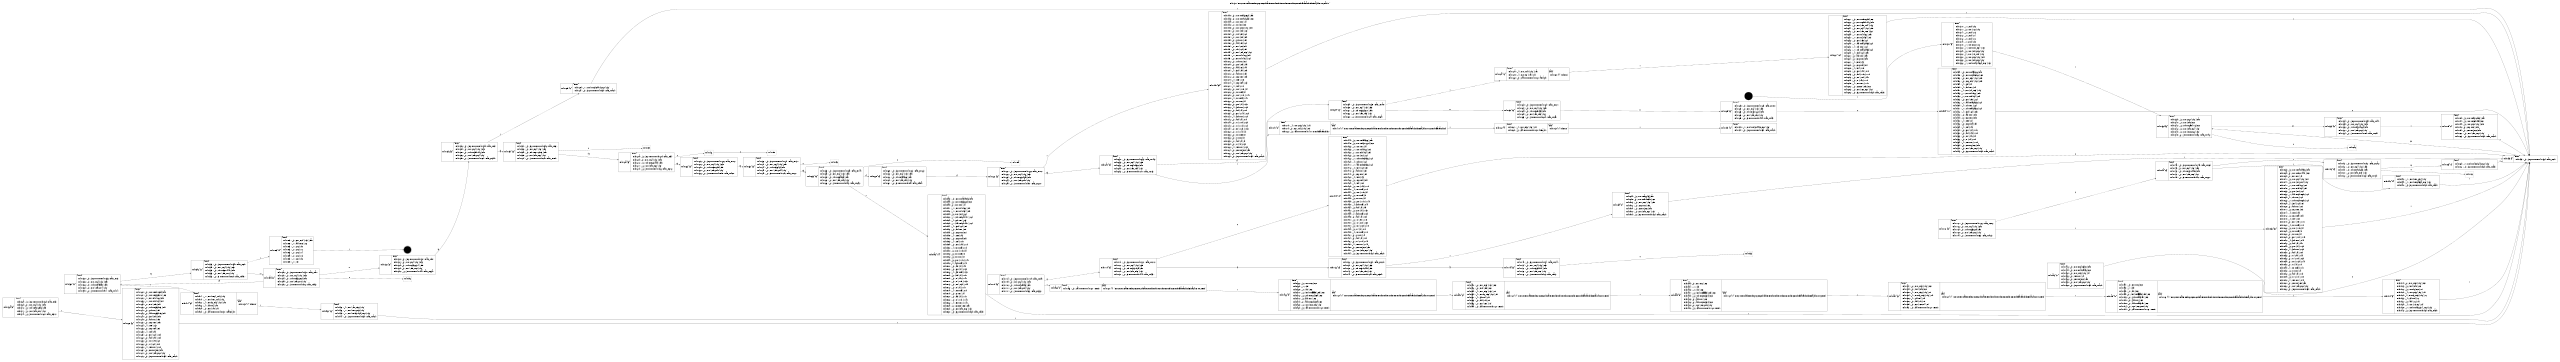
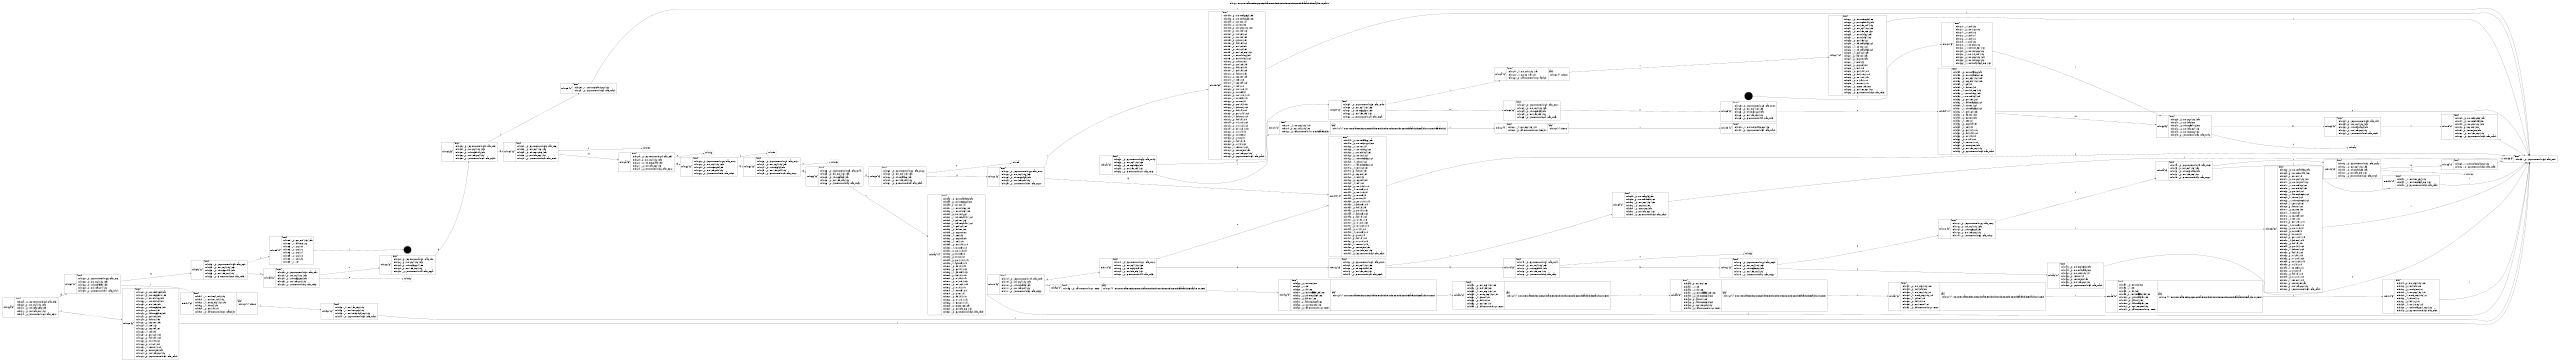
edge "0x401f3d [5]" -> "0x40153d [23]": now "0x4019d9 [111]" -> "0x40153d [23]"
edge "0x401d86" -> "0x401ede": now "0x401623 [25]" -> "0x401ede"
edge "0x401655 [25]" -> "0x401efa": now "0x40166e [25]" -> "0x401efa"
edge "0x401687 [25]" -> "0x4016a0 [25]": now "0x401687 [25]" -> "0x401949 [144]"
node "0x401768 [25]": added
edge "0x4015ac [22]" -> "0x401580 [22]": now "0x40156a [22]" -> "0x401580 [22]"
